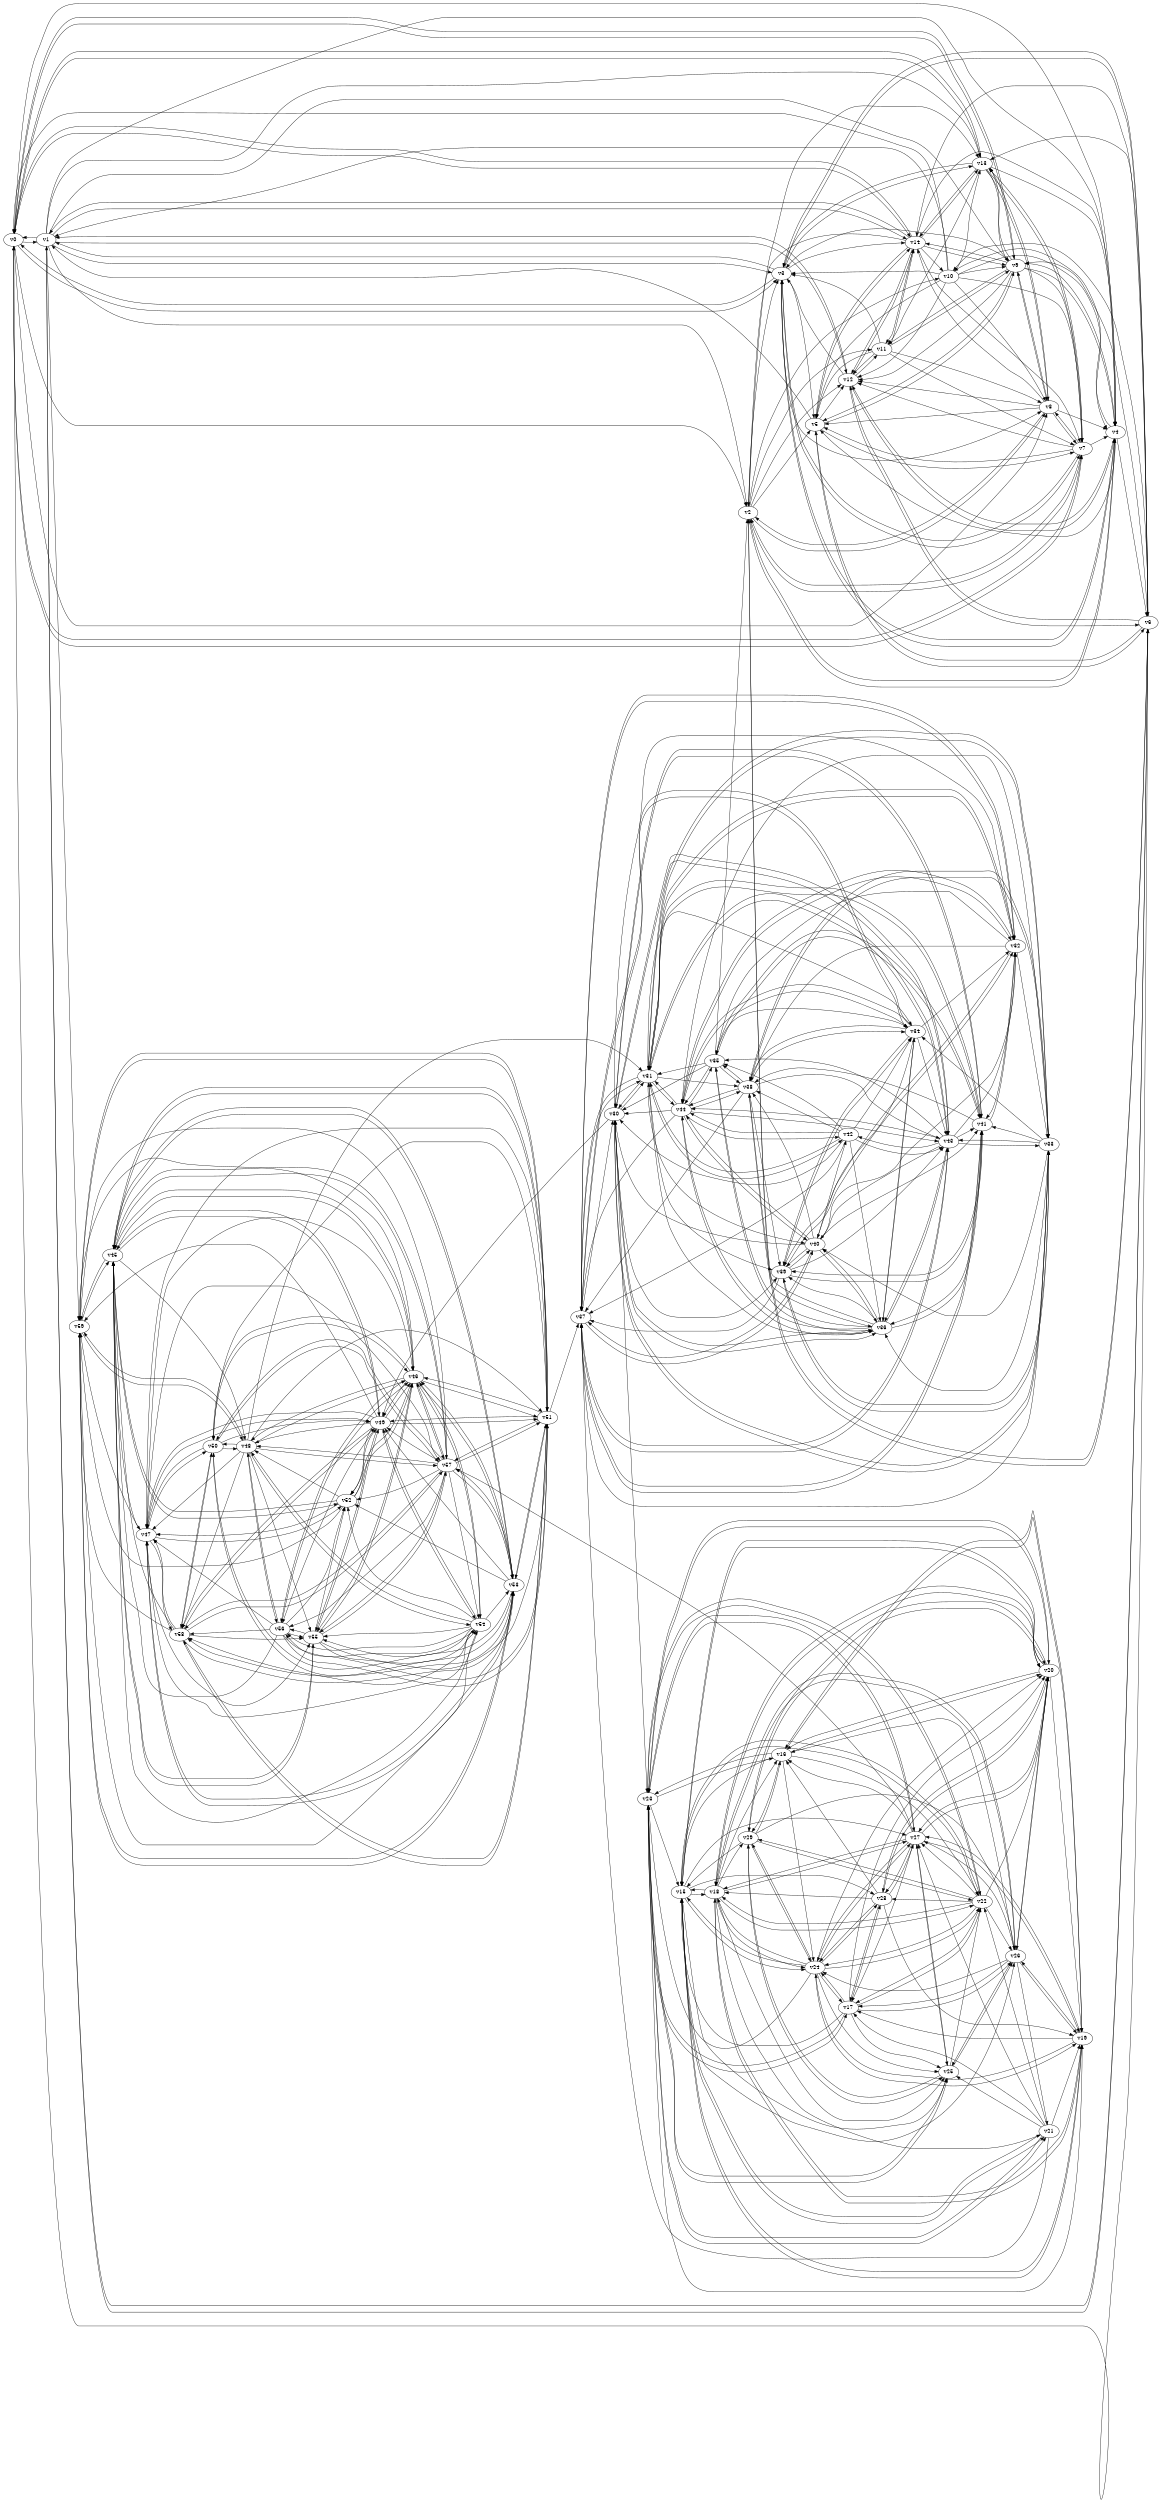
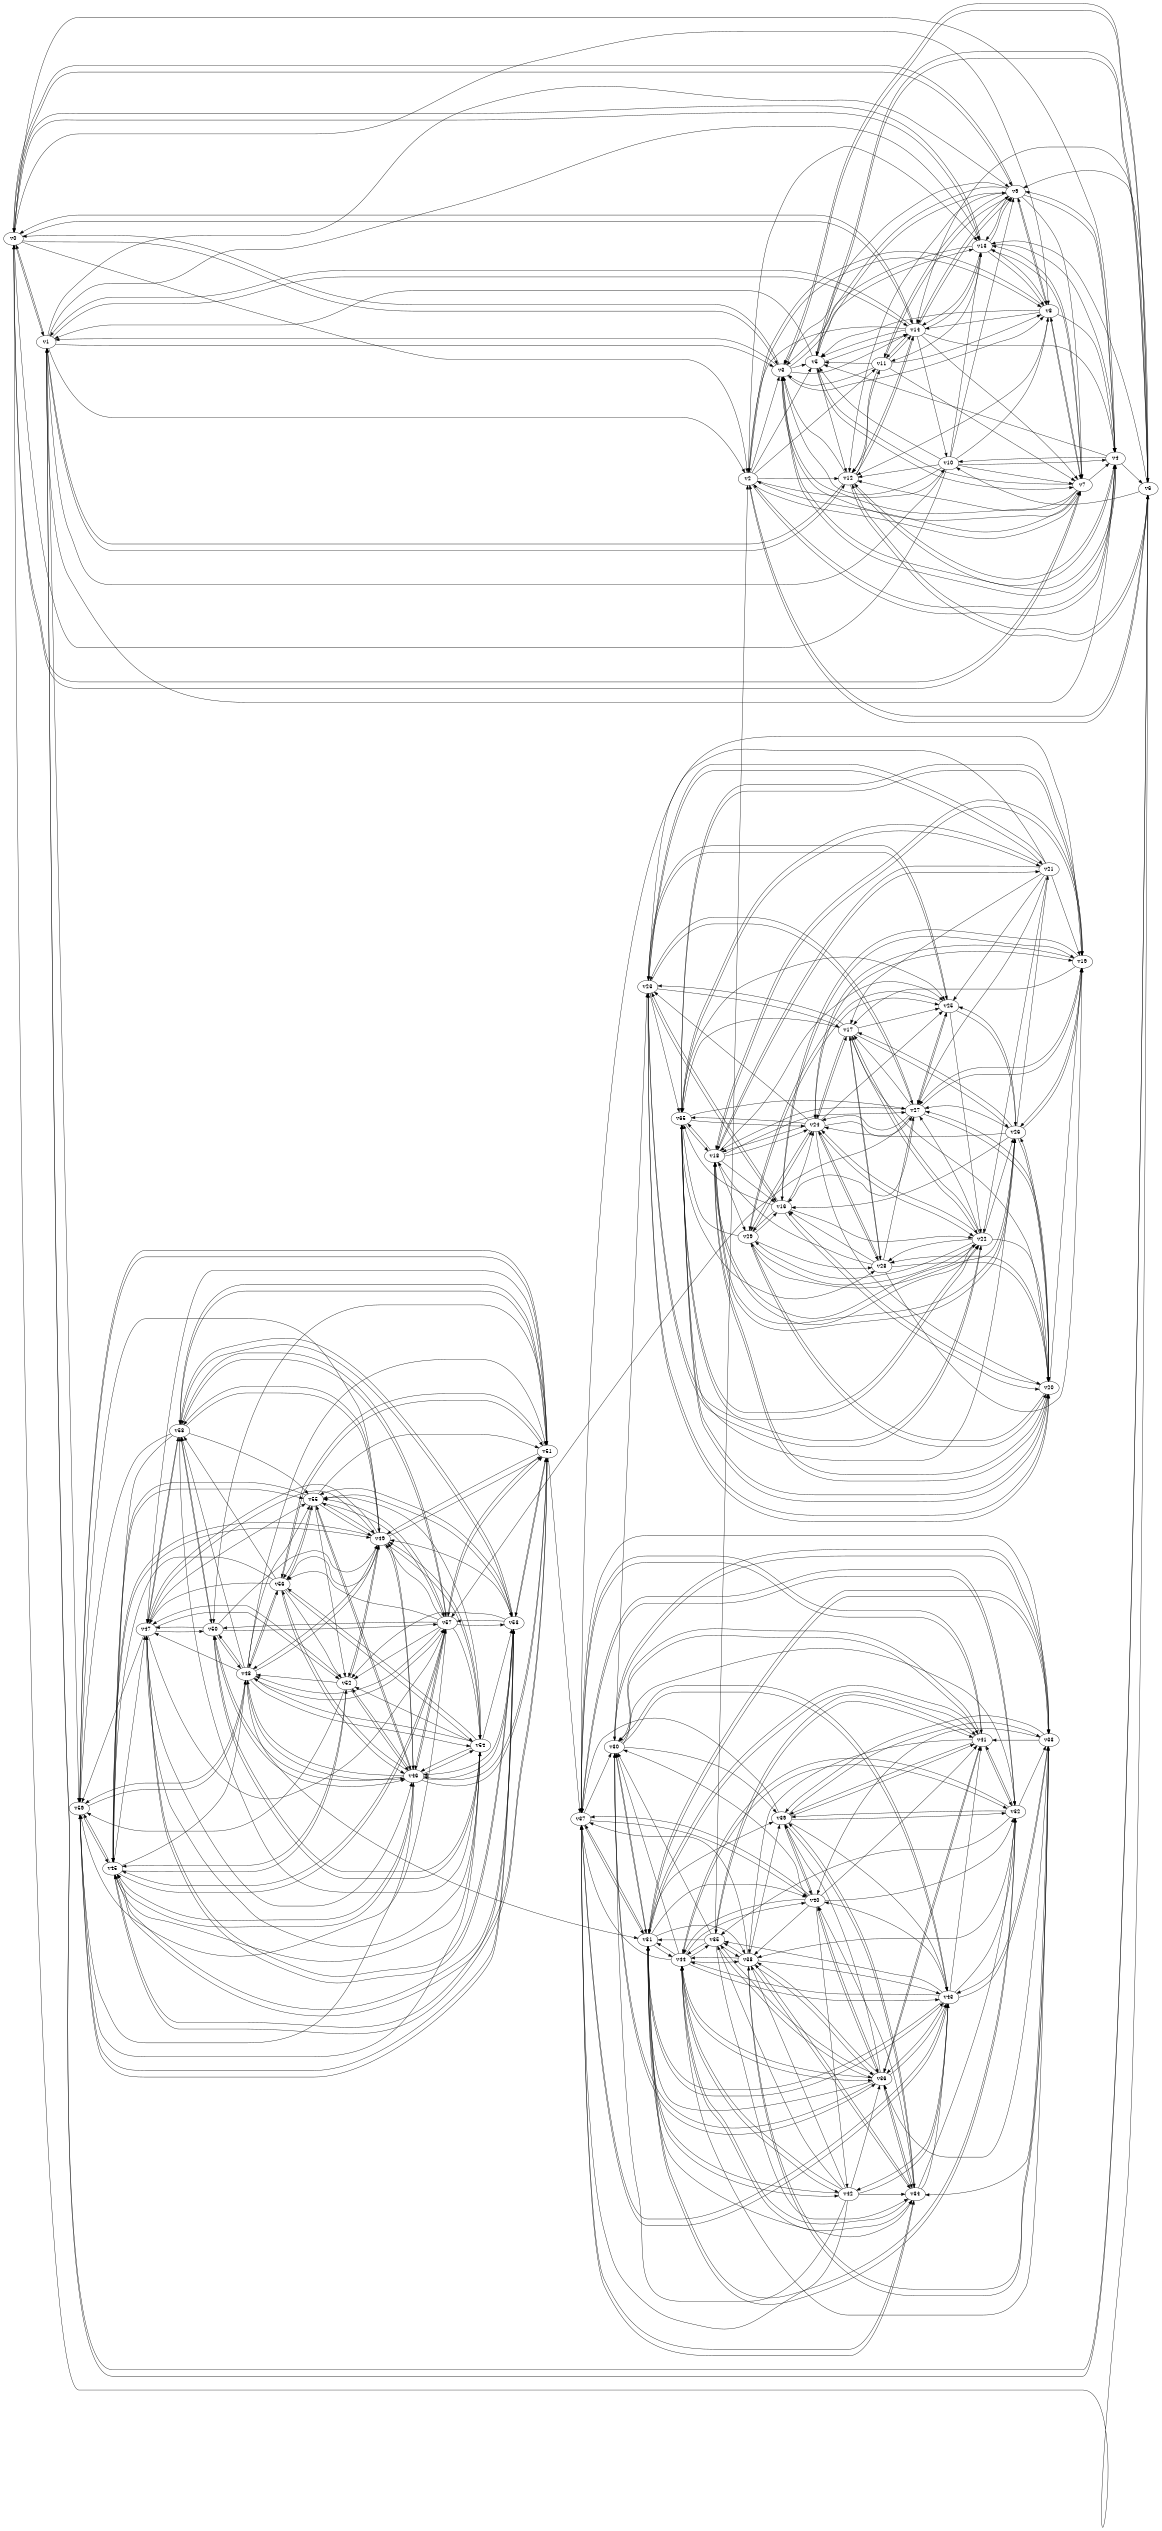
edge "v21" -> "v18": added
edge "v30" -> "v49": now "v48" -> "v49"
edge "v27" -> "v28": now "v29" -> "v28"
node "v15": label "v15" -> "v65"
